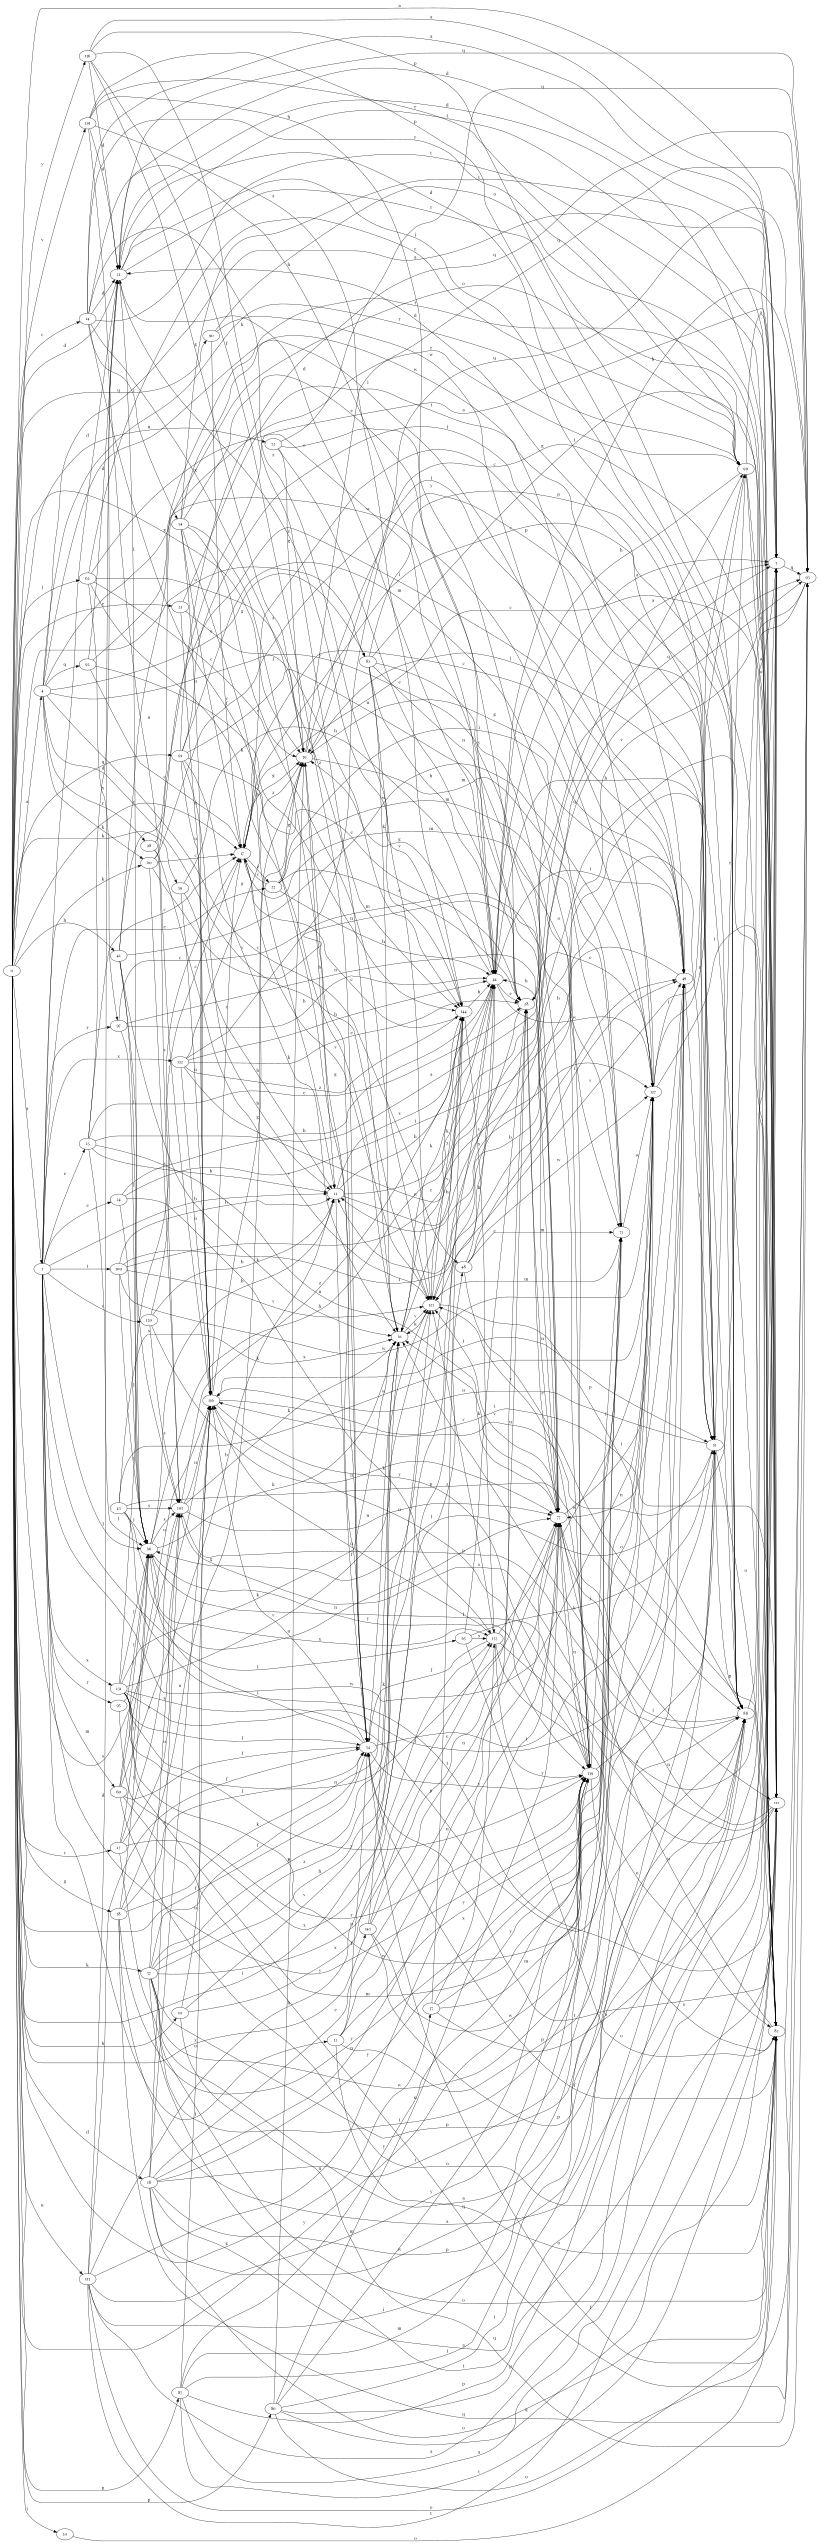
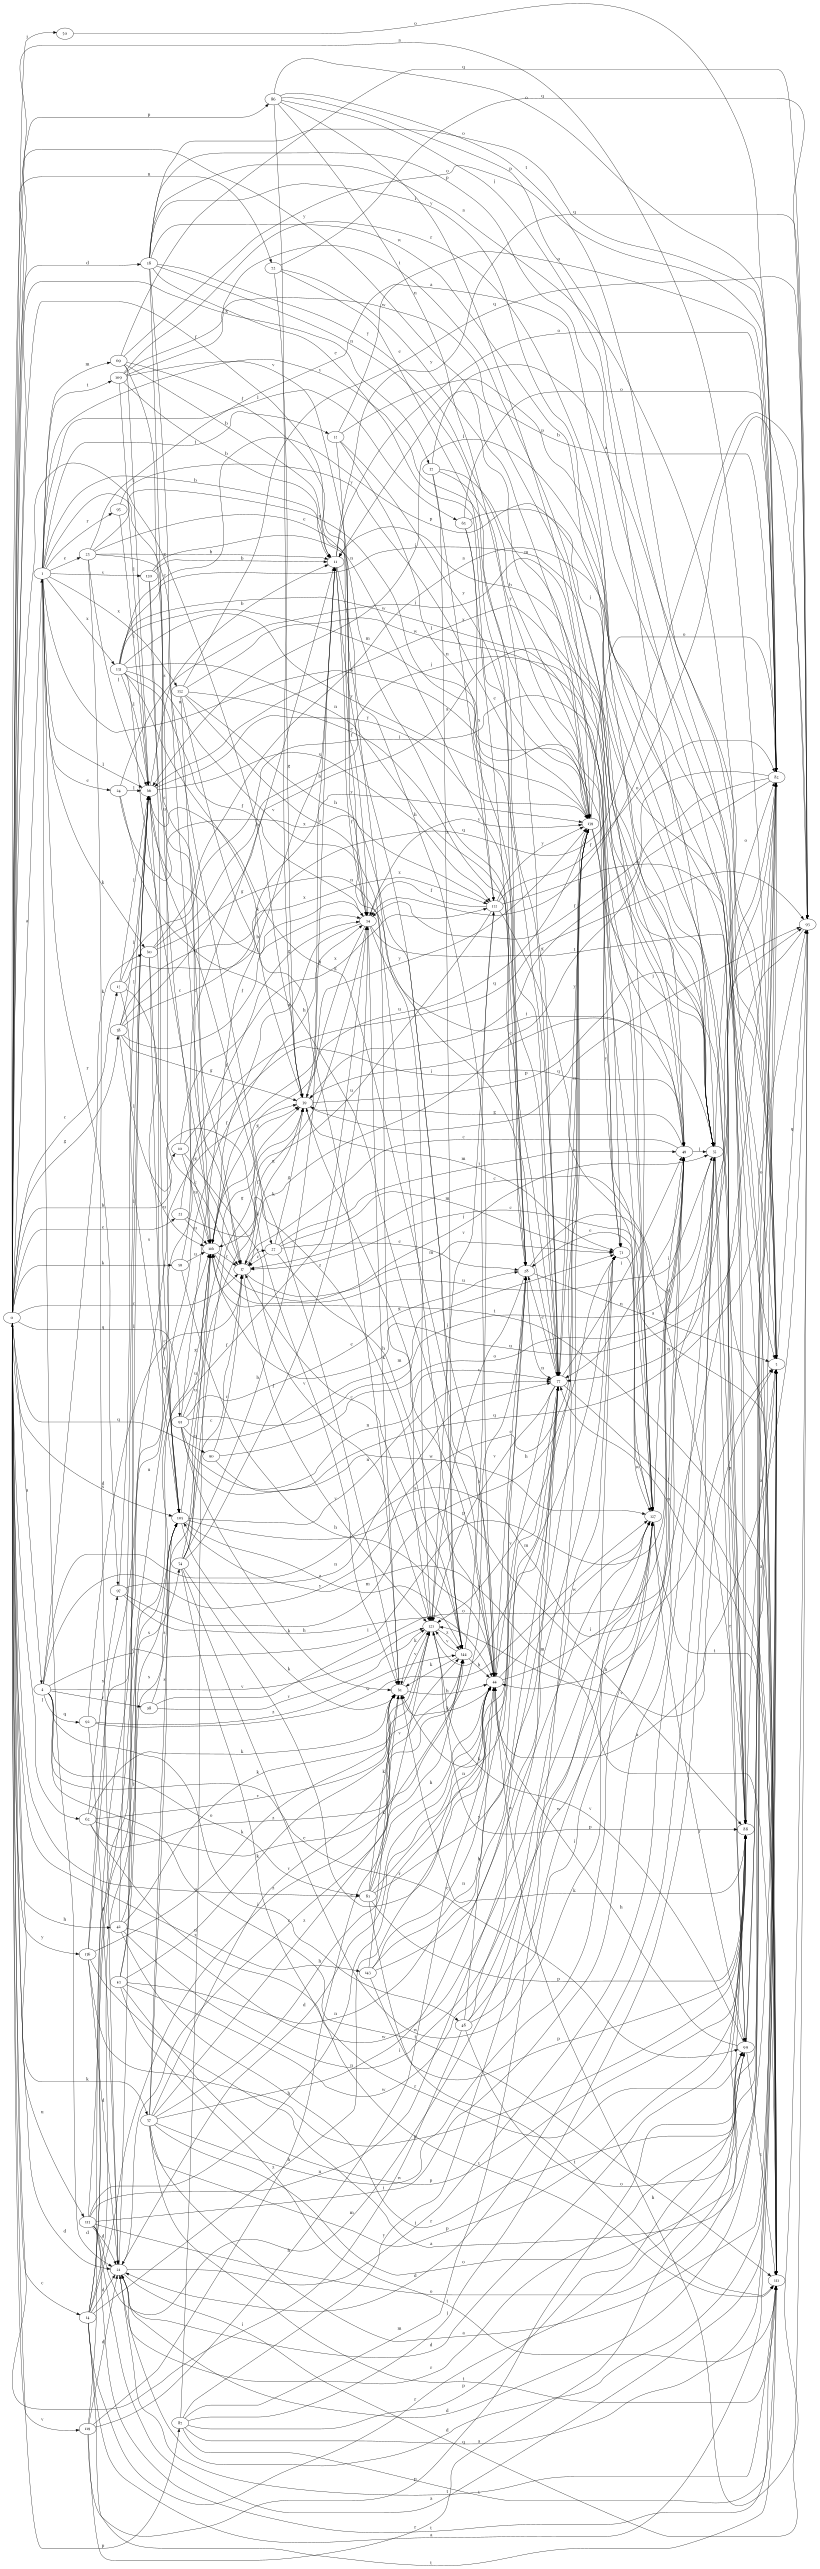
edge "0" -> "48": reversed
edge "86" -> "111": label "q" -> "t"
